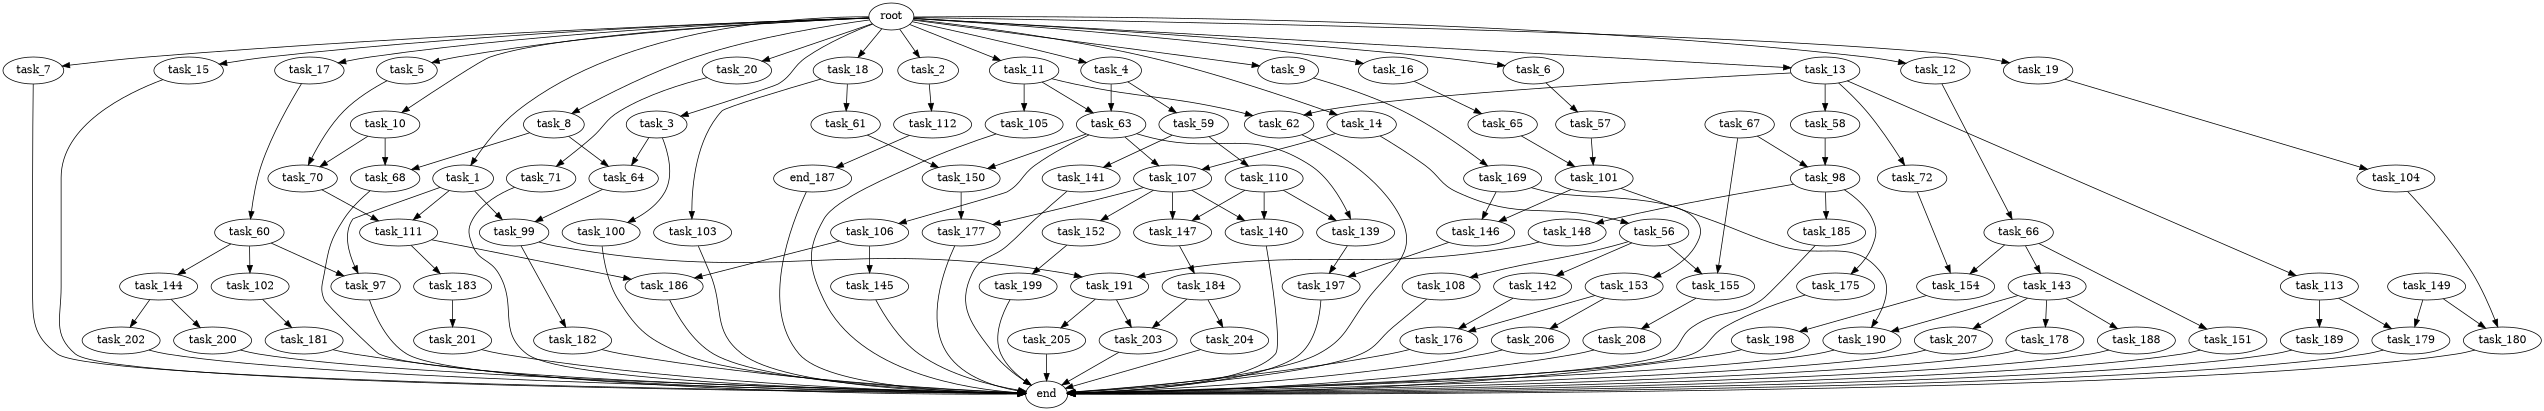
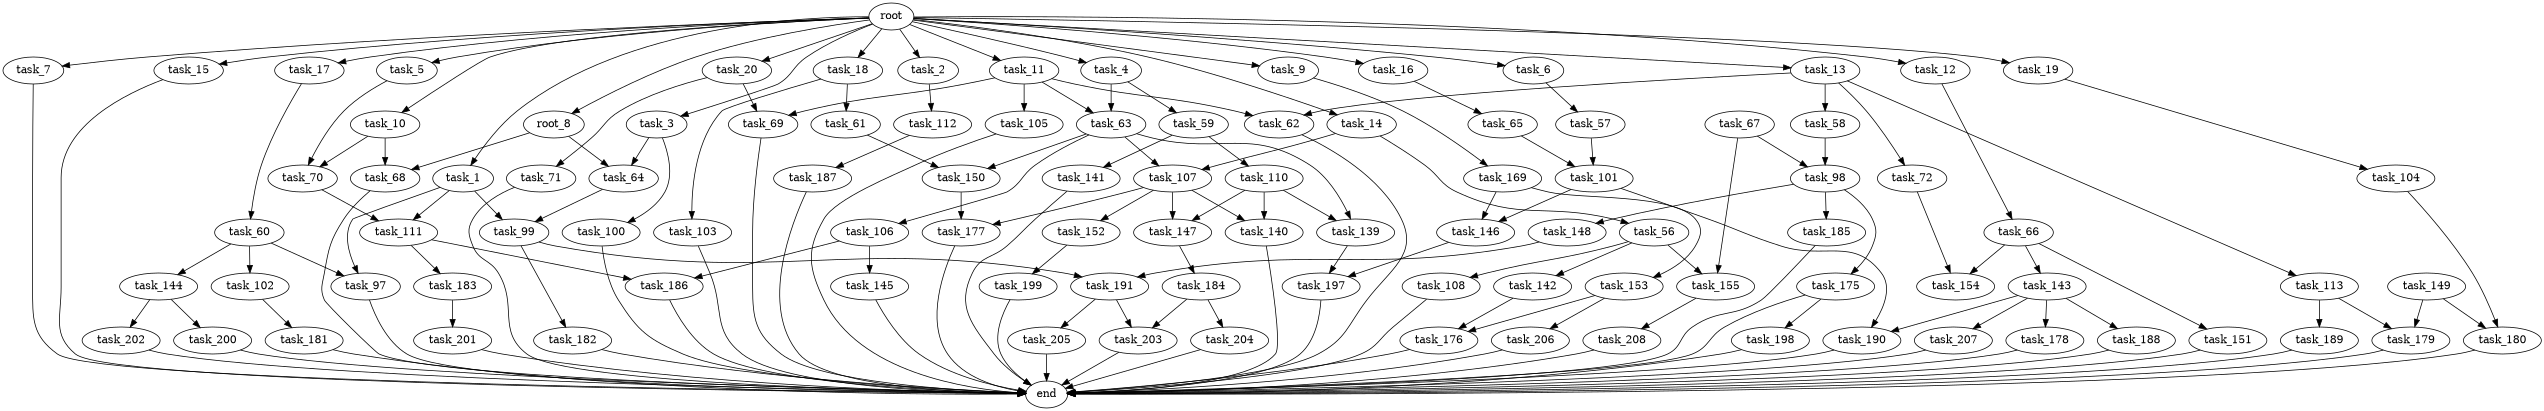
node "task_8": label "task_8" -> "root_8"
node "task_69": added
node "end_187": label "end_187" -> "task_187"
edge "task_154" -> "task_198": now "task_175" -> "task_198"
